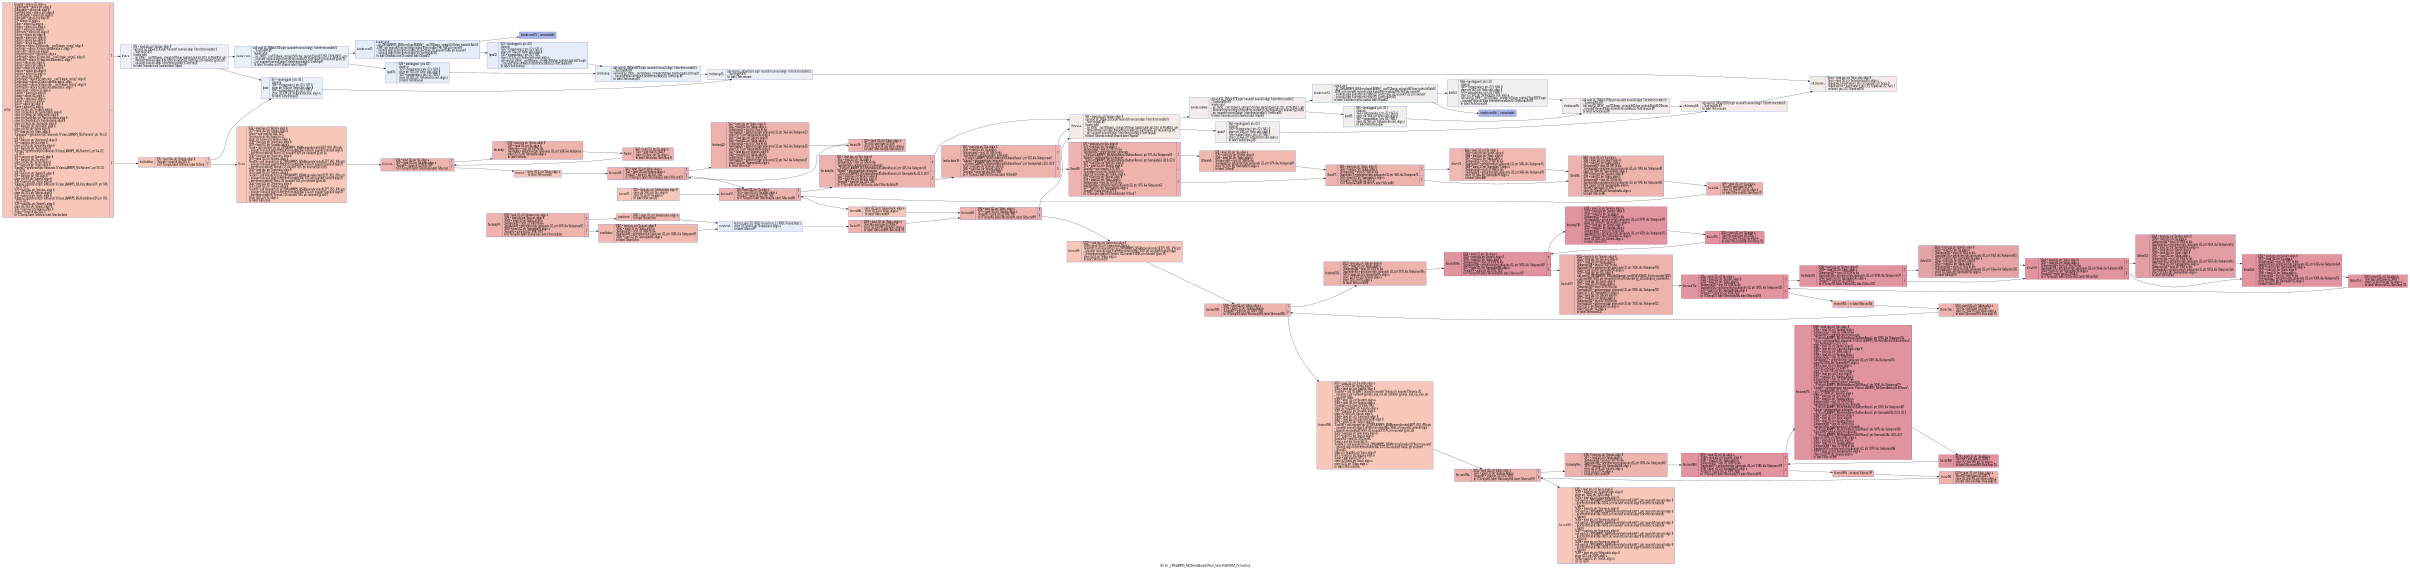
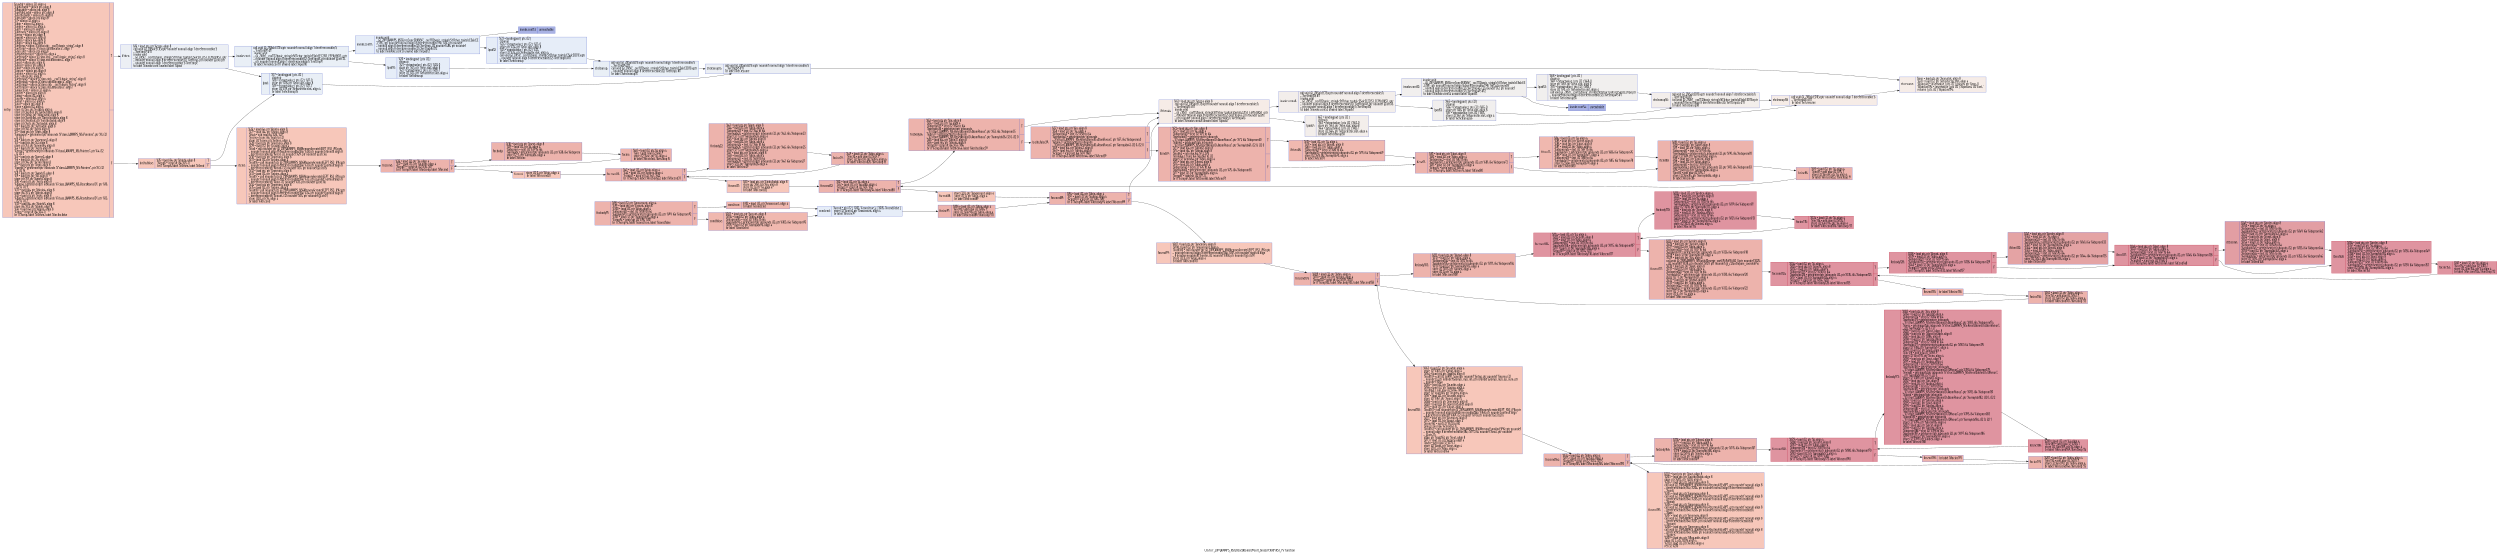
edge "for.cond20:" -> "for.cond32:": now "for.cond20:" -> "for.end31:"
